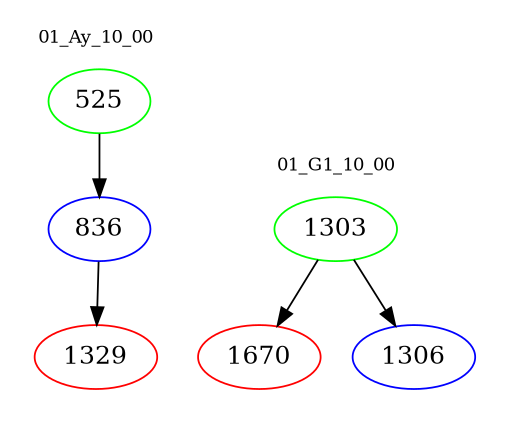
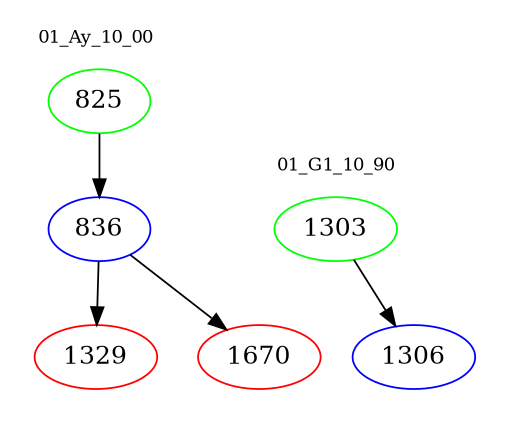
node "525": label "525" -> "825"
cluster "01_G1_10_00": label "01_G1_10_00" -> "01_G1_10_90"
edge "1303" -> "1670": now "836" -> "1670"
